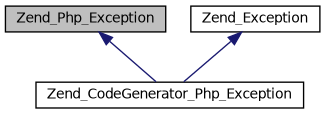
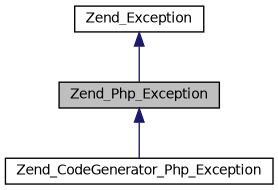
edge "Zend_CodeGenerator_Php_Exception" -> "Zend_Exception": now "Zend_Php_Exception" -> "Zend_Exception"
